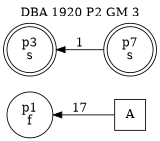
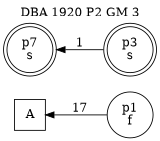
edge "p7 s" -> "p3 s": reversed
edge "A" -> "p1 f": reversed
